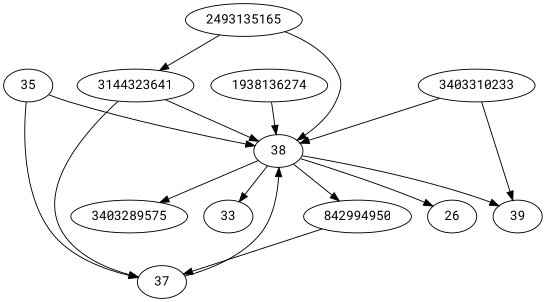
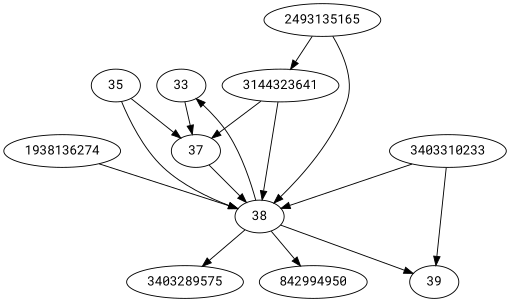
node "26": removed
edge "842994950" -> "37": now "33" -> "37"
